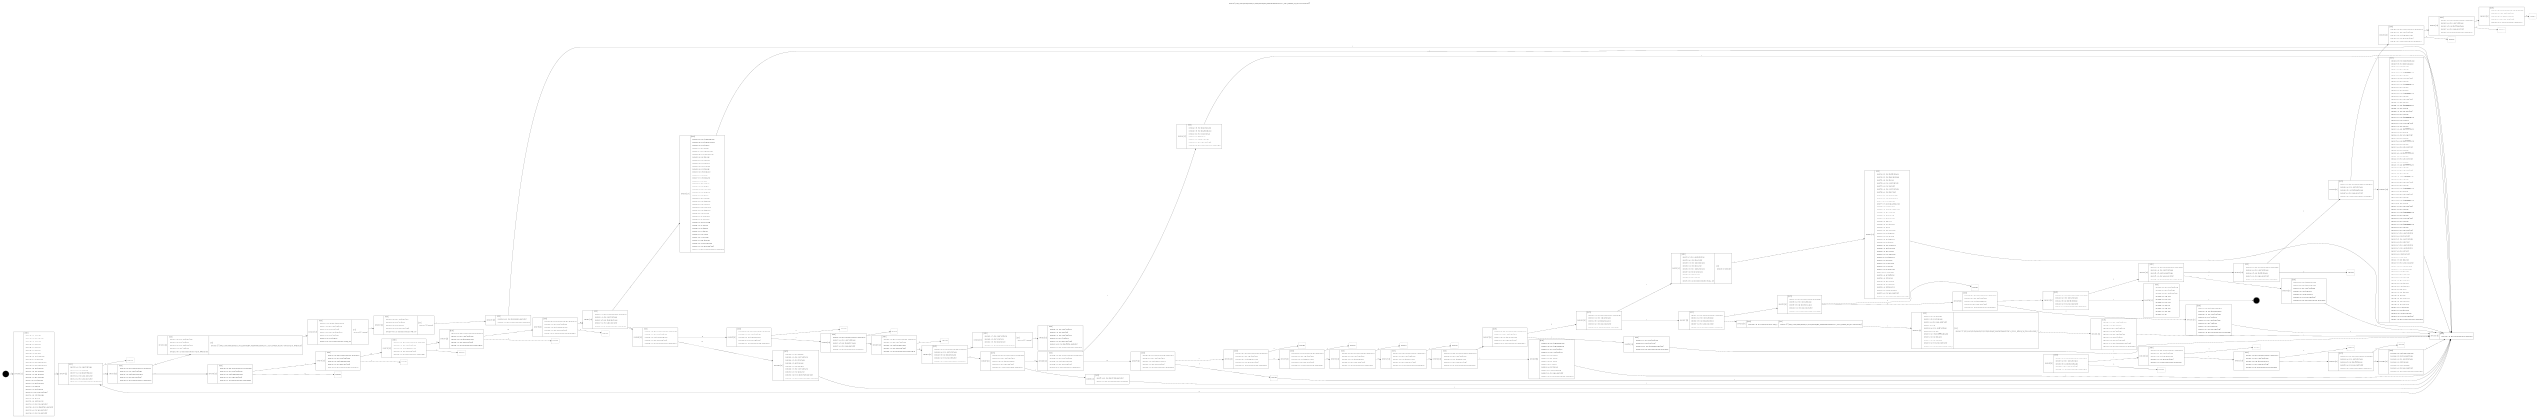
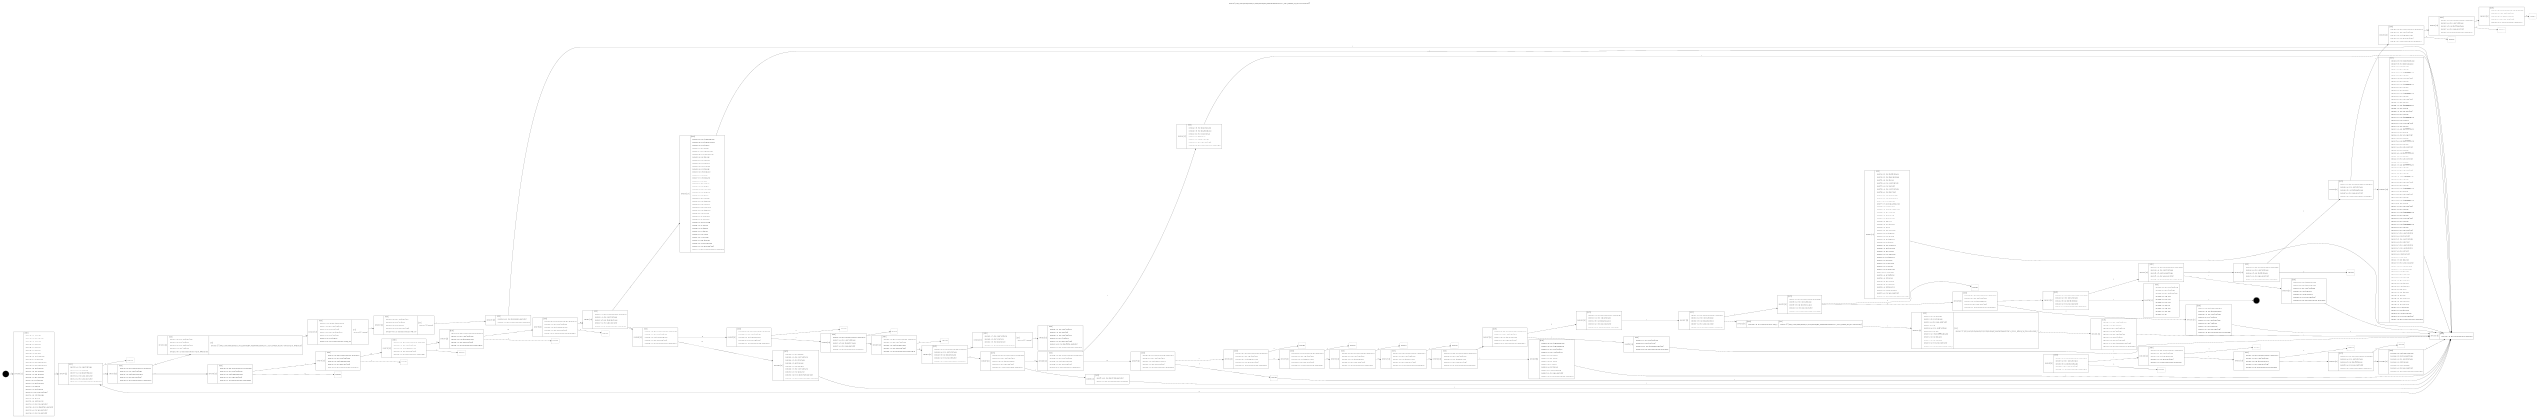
node "0x401f1c [42]": removed
